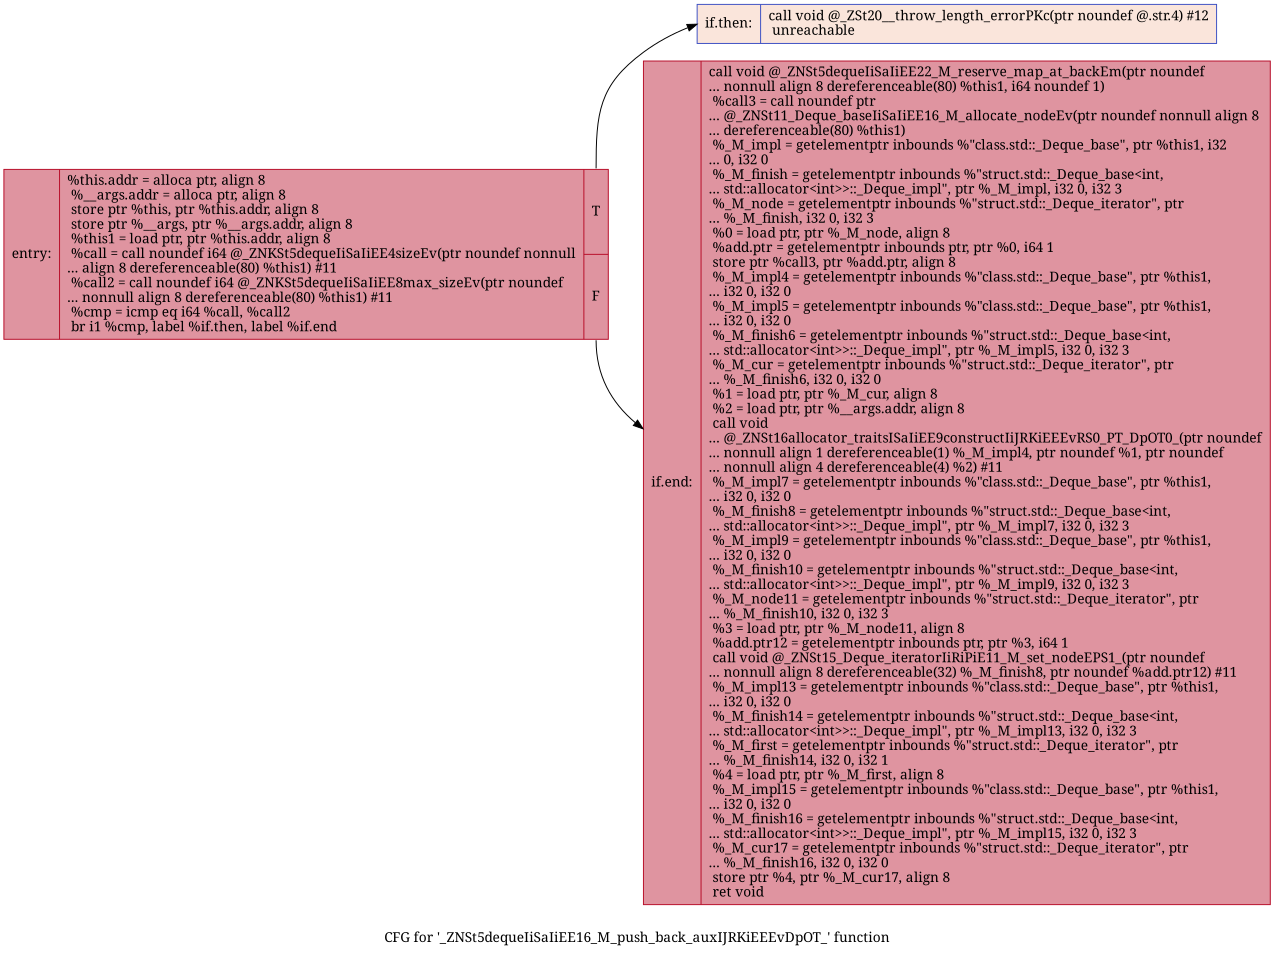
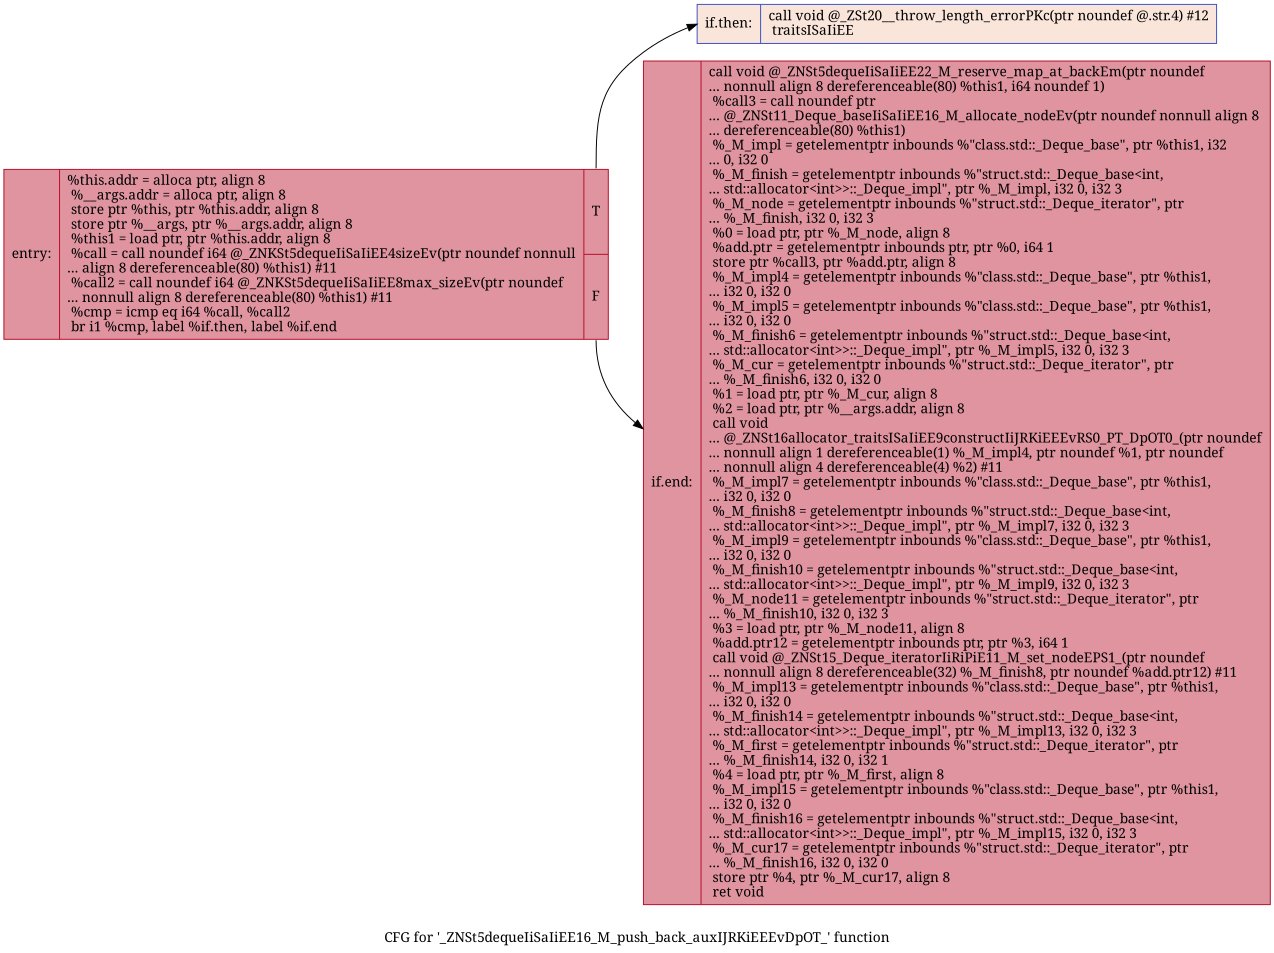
node "if.then:": text "unreachable" -> "traitsISaIiEE"
